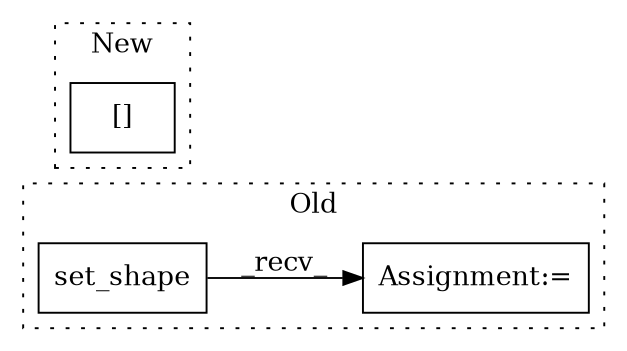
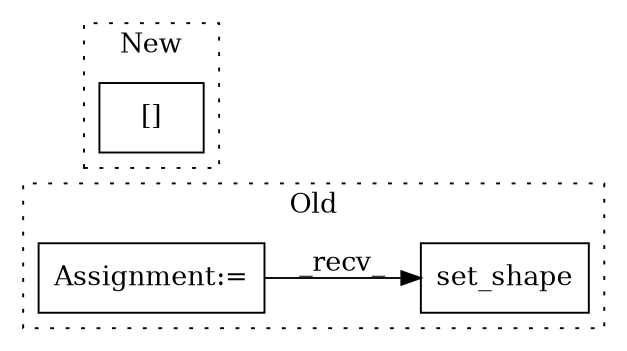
edge "set_shape" -> "Assignment:=": reversed
